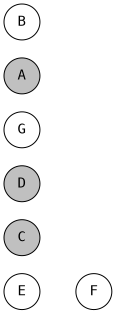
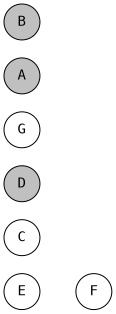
node "B": fillcolor white -> gray
node "C": fillcolor gray -> white
